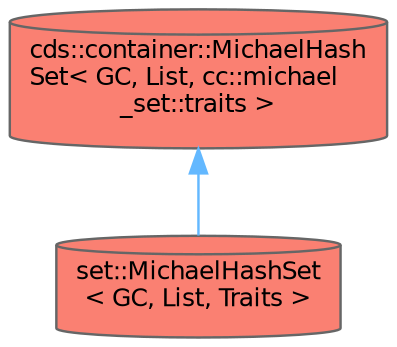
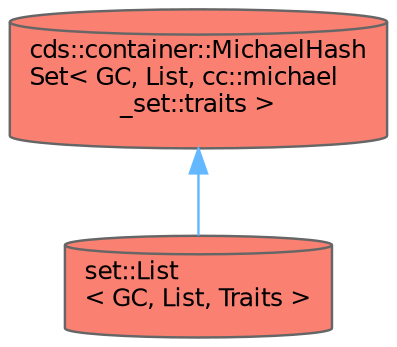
node "set::MichaelHashSet < GC, List, Traits >": label "set::MichaelHashSet < GC, List, Traits >" -> "set::List < GC, List, Traits >"
